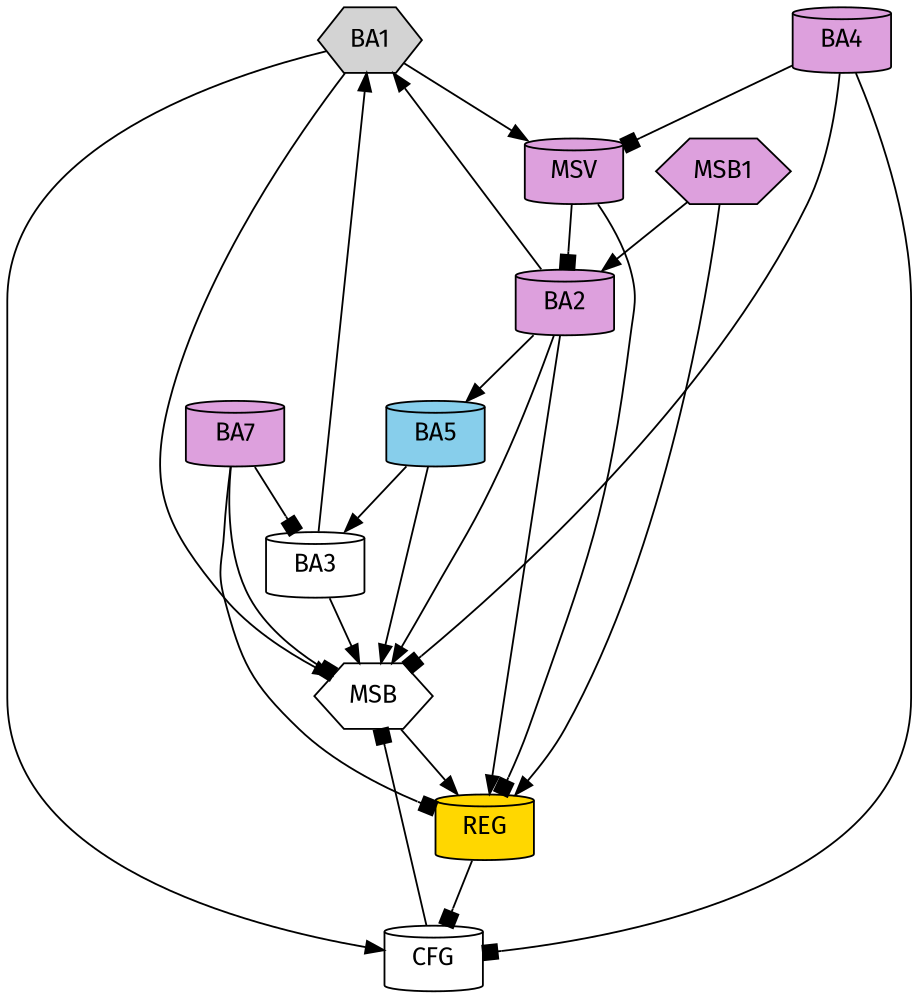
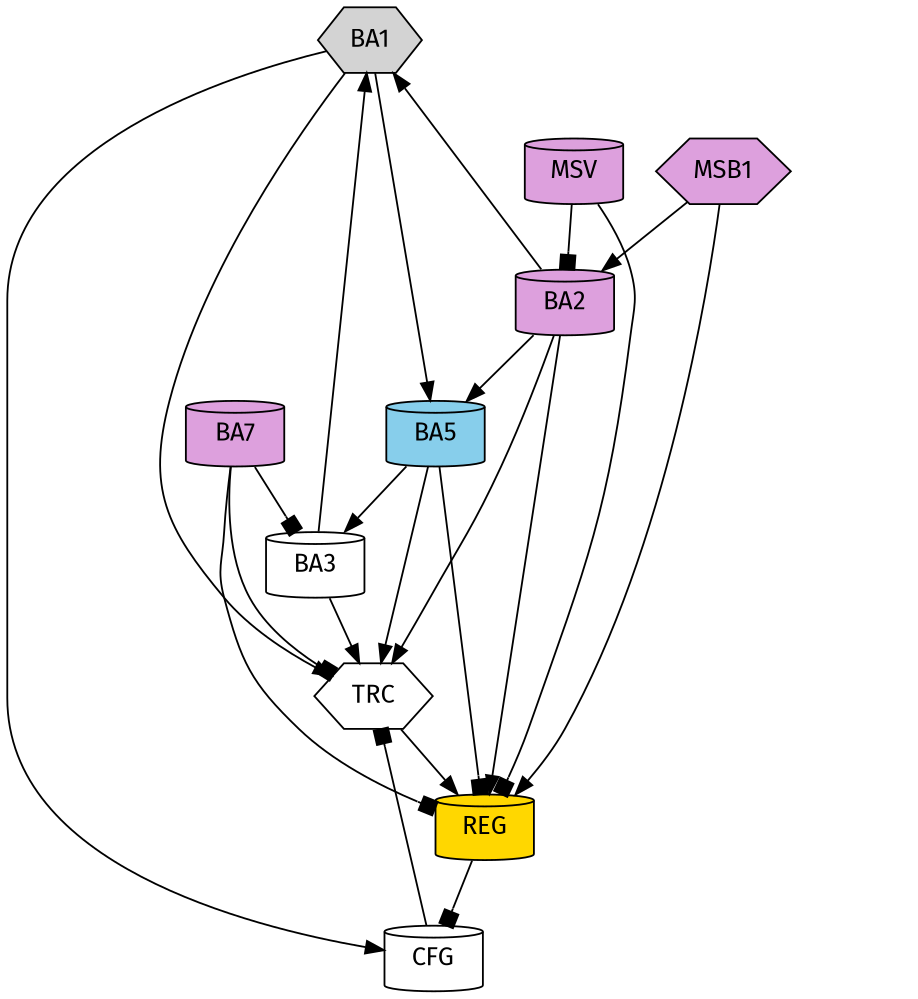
node "BA4": removed
edge "BA1" -> "MSV": now "BA1" -> "BA5"
edge "BA5" -> "REG": added
node "MSB": label "MSB" -> "TRC"
